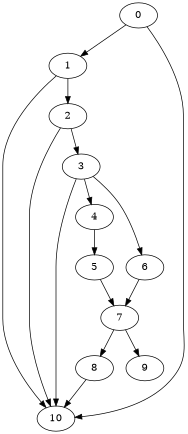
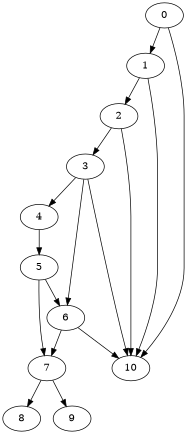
edge "5" -> "6": added
edge "8" -> "10": now "6" -> "10"
